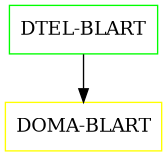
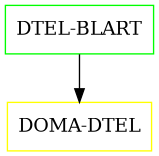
node "DOMA-BLART": label "DOMA-BLART" -> "DOMA-DTEL"
